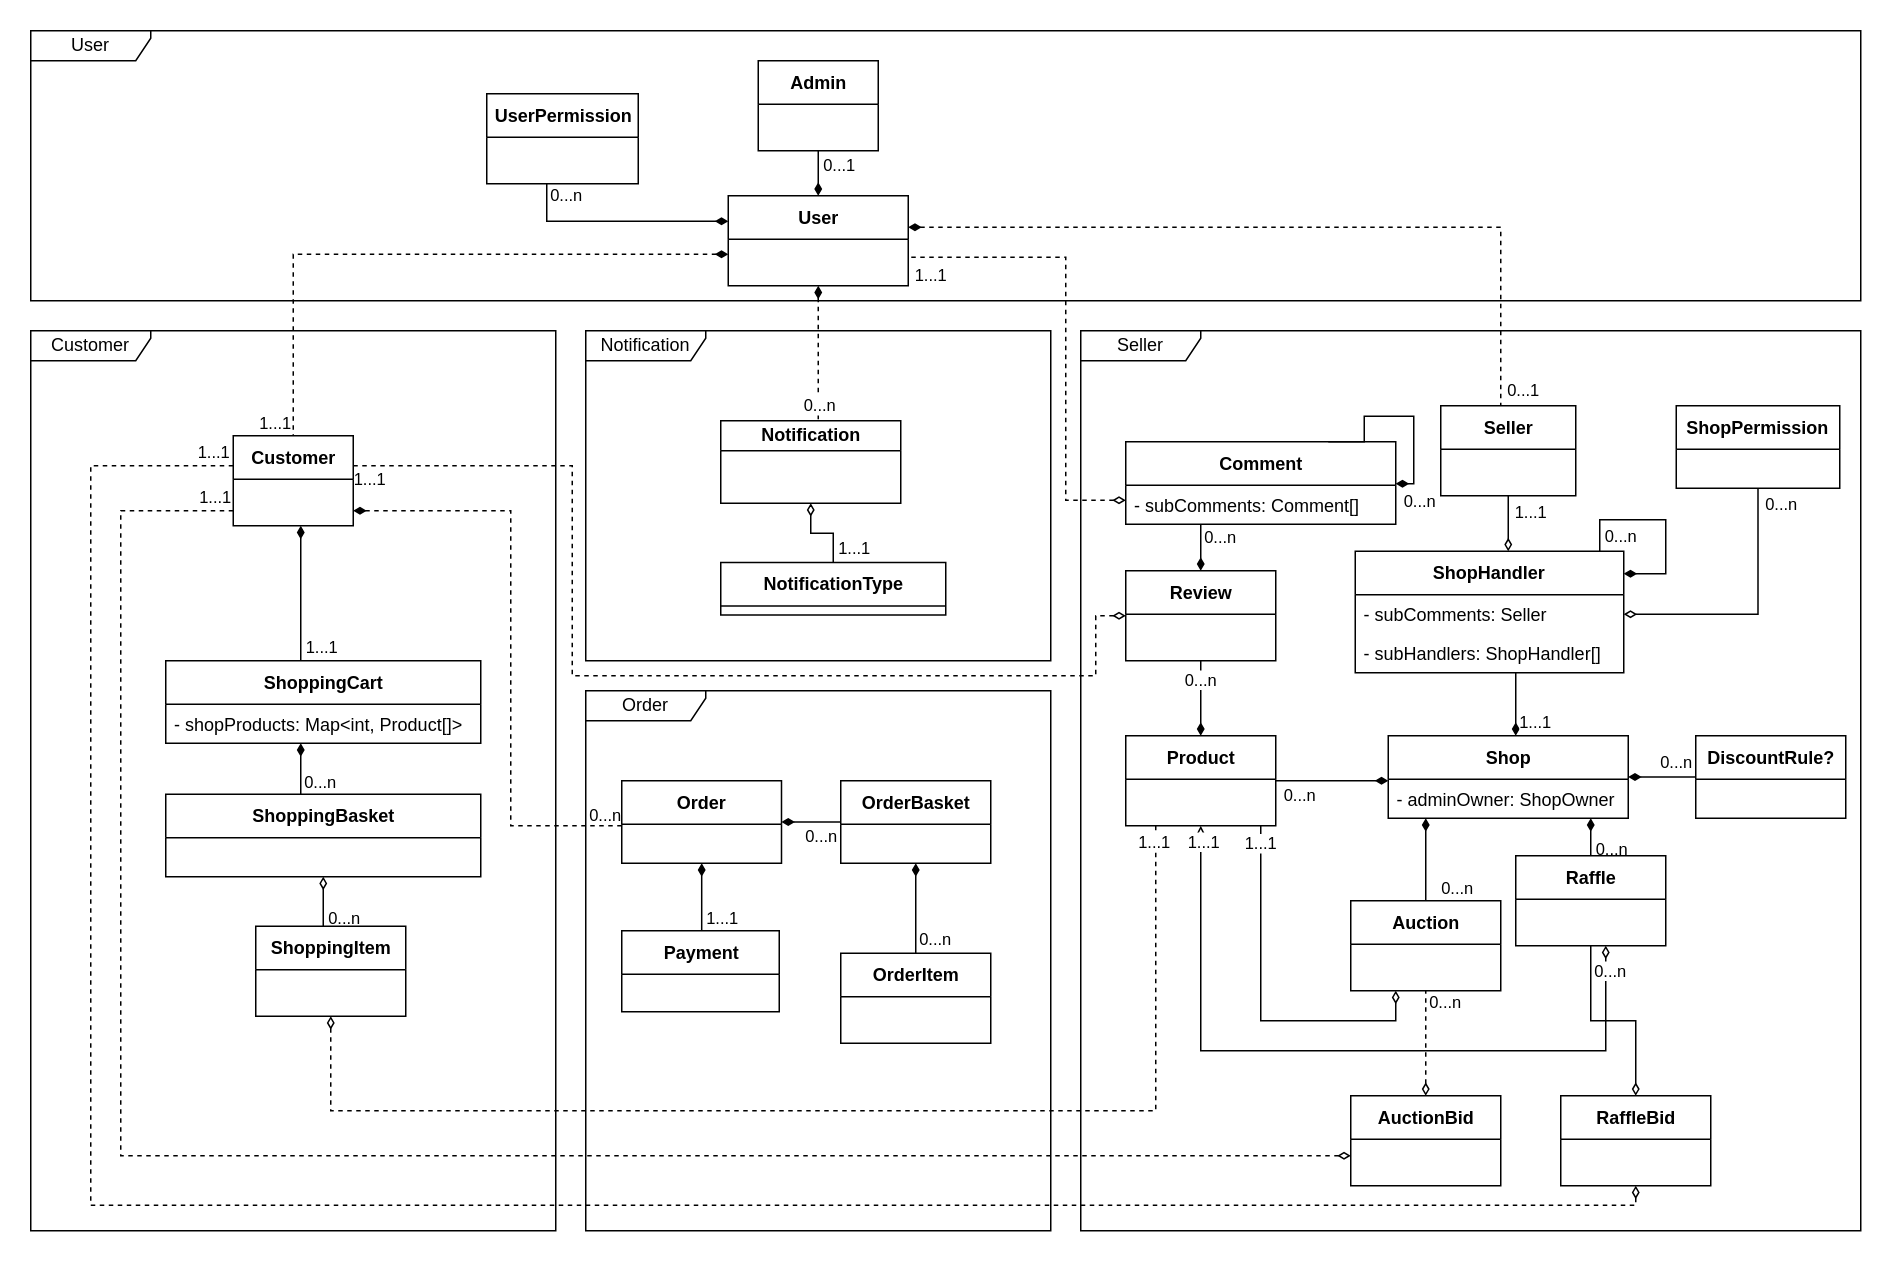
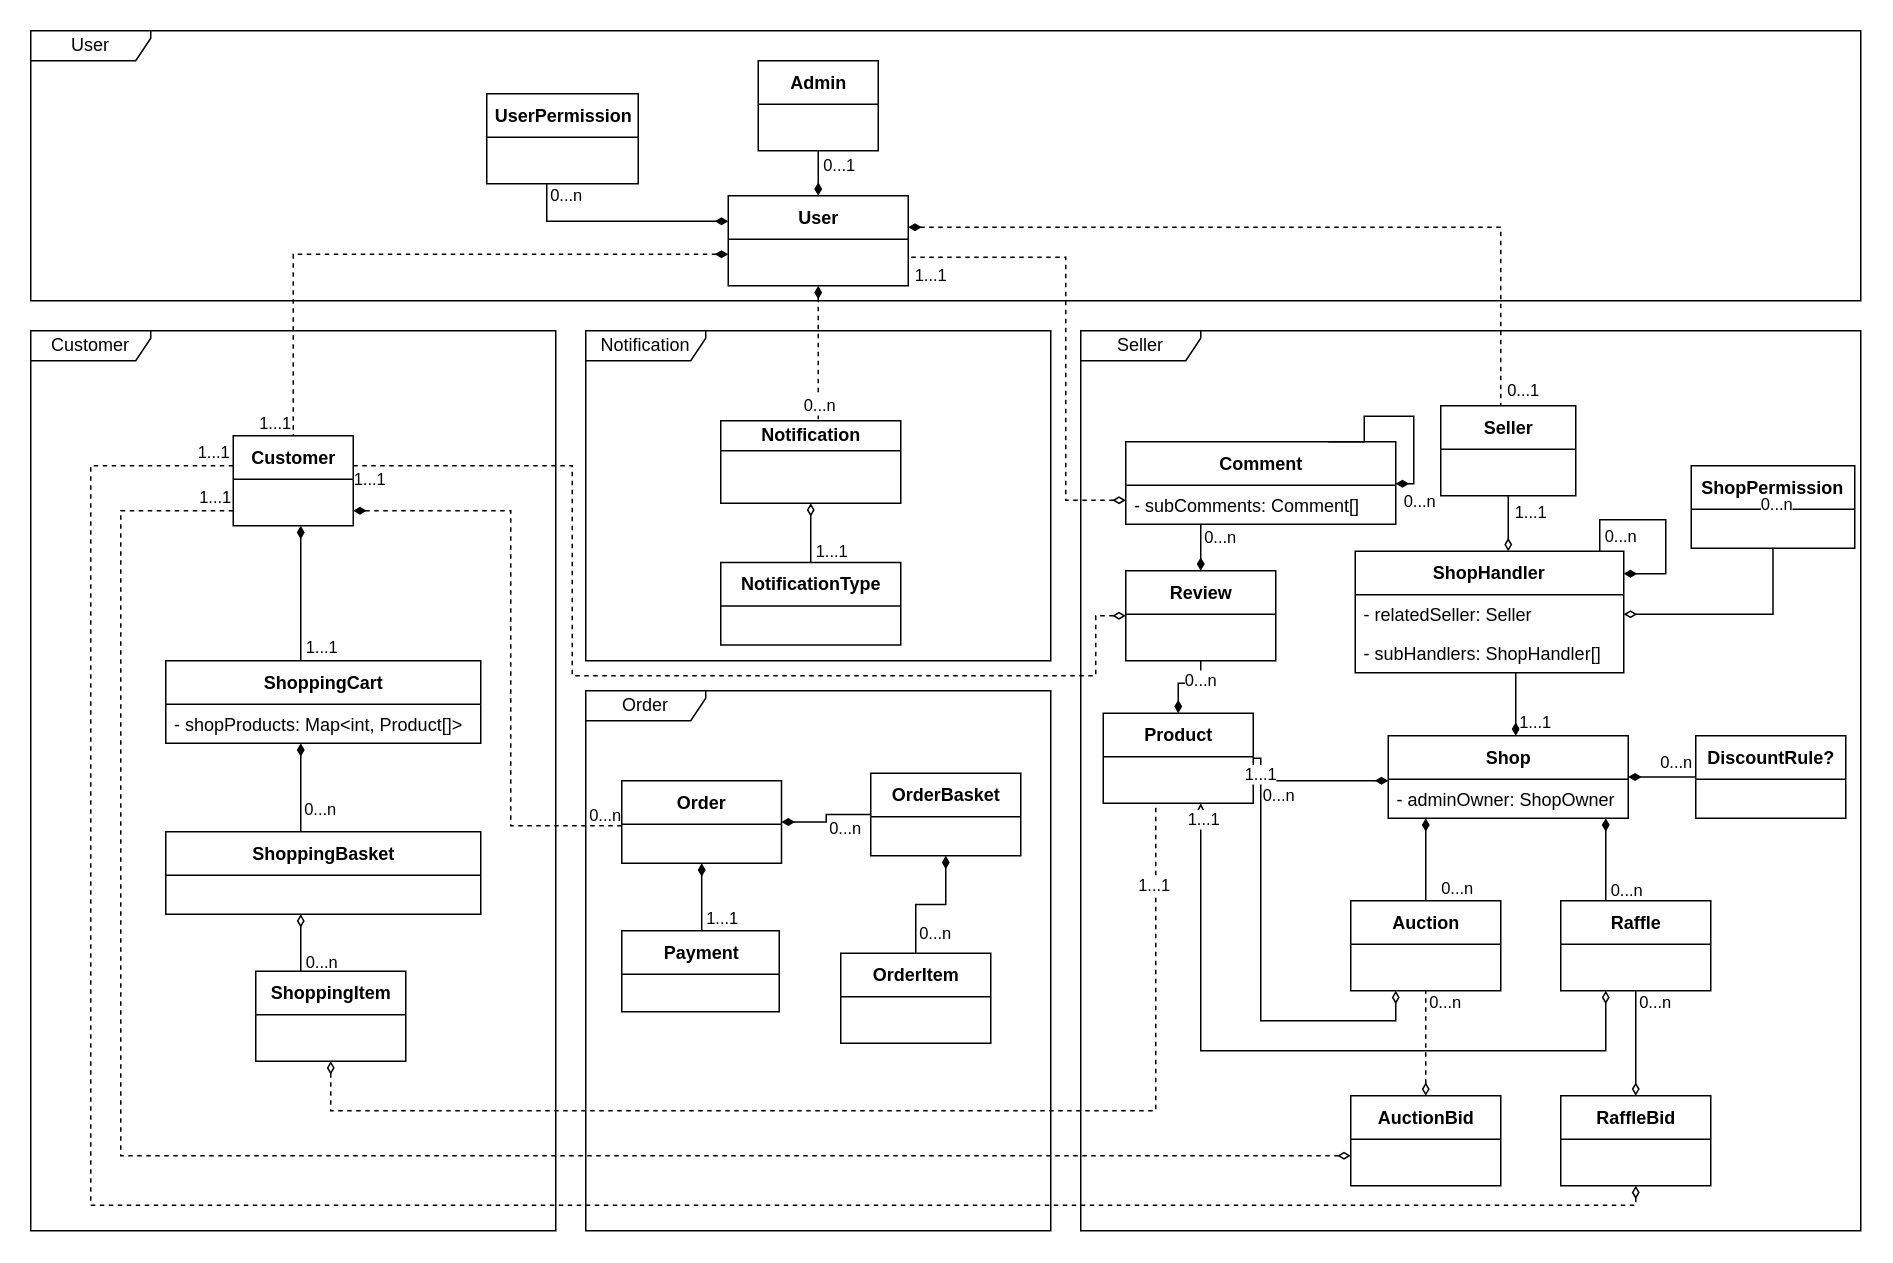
node "ShopPermission": moved (1758, 447) -> (1773, 507)
node "NotificationType": size 225x53 -> 180x83
node "- subComments: Seller": label "- subComments: Seller" -> "- relatedSeller: Seller"
node "Product": moved (1201, 781) -> (1178, 758)
node "OrderBasket": moved (916, 822) -> (946, 815)
node "ShoppingBasket": moved (323, 836) -> (323, 873)
node "Raffle": moved (1591, 901) -> (1636, 946)
node "ShoppingItem": moved (331, 971) -> (331, 1016)
